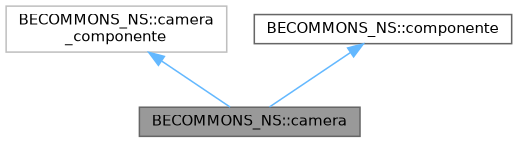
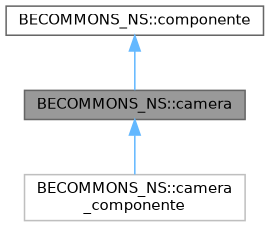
edge "BECOMMONS_NS::camera" -> "BECOMMONS_NS::camera _componente": reversed
